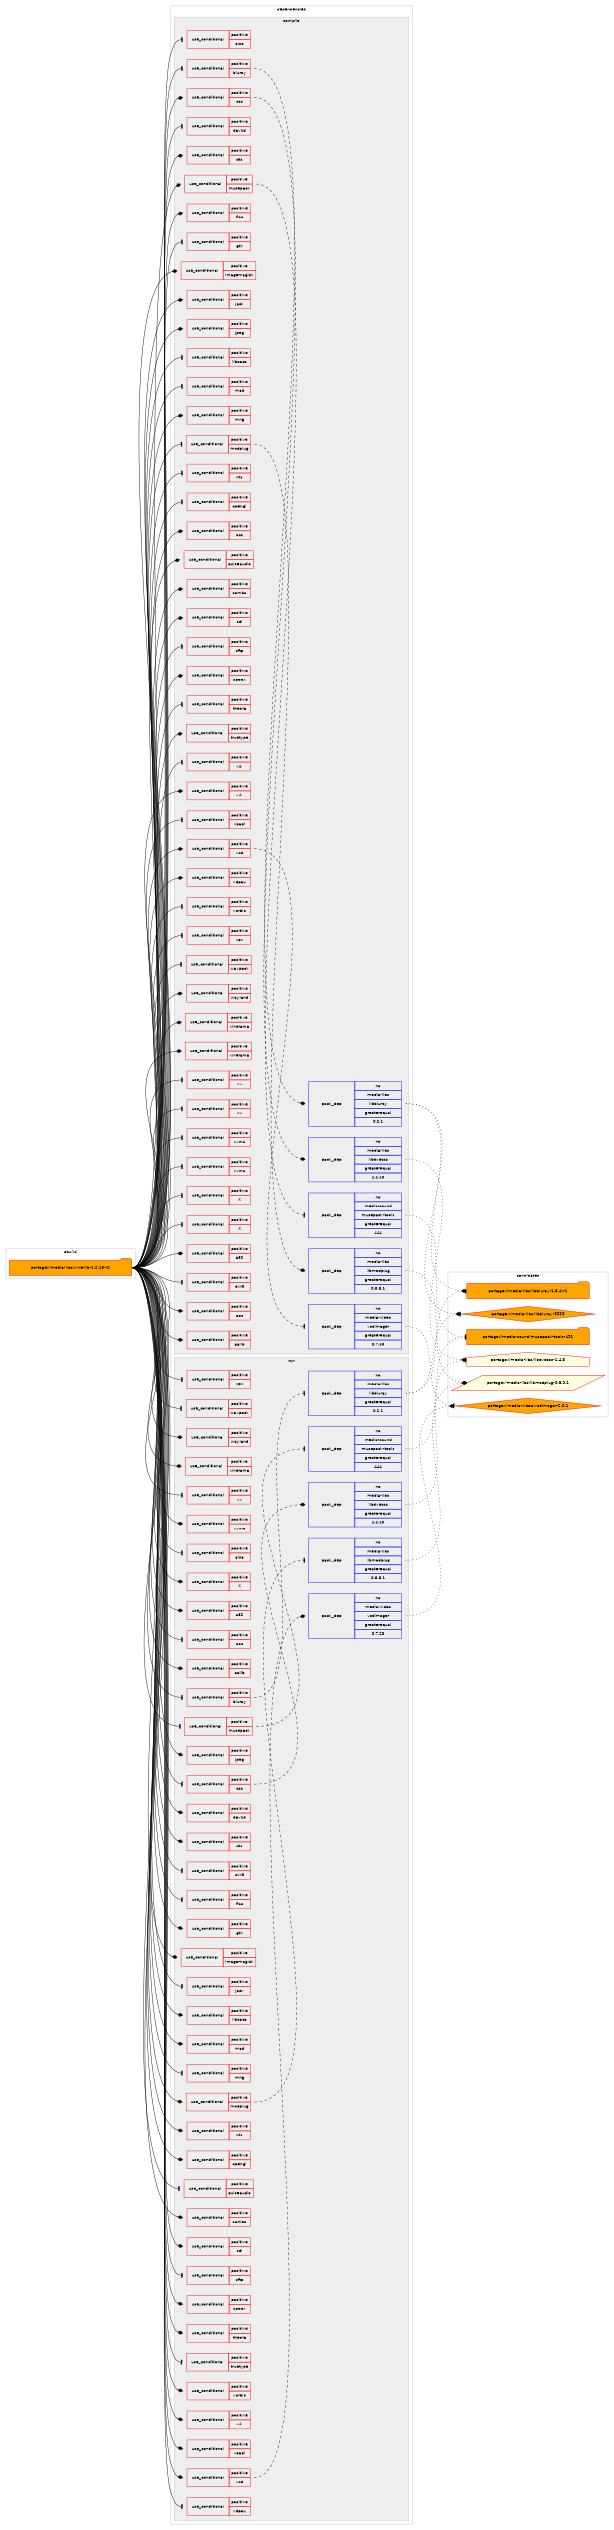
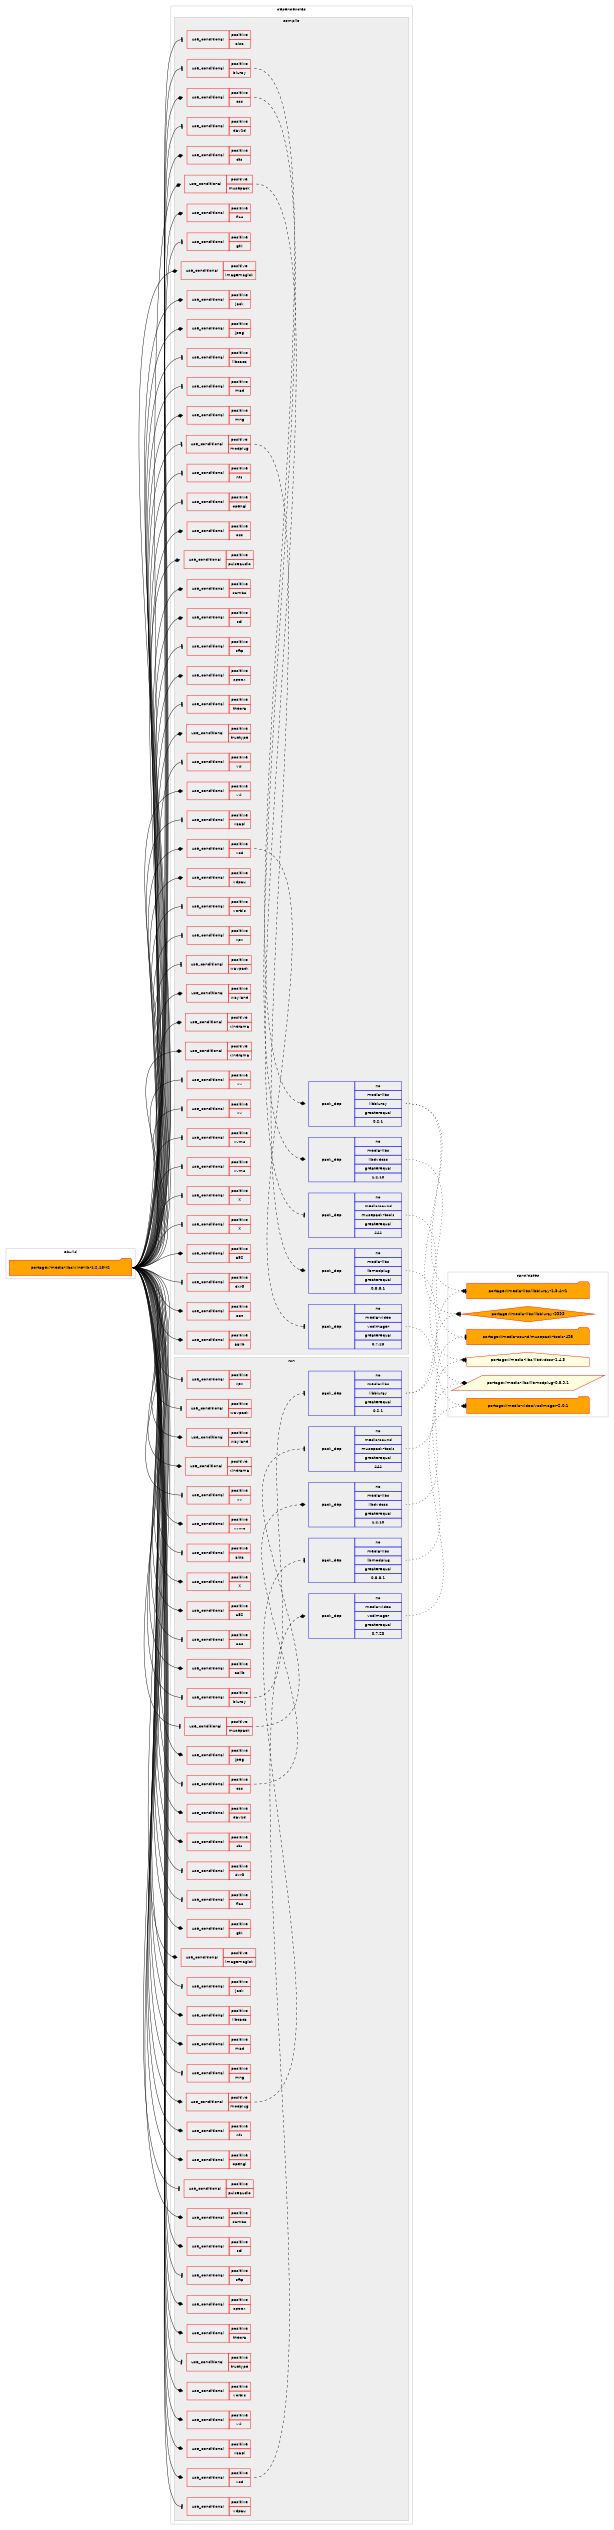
node "portage://media-sound/musepack-tools-491": label "portage://media-sound/musepack-tools-491" -> "portage://media-sound/musepack-tools-495"
node "portage://media-video/vcdimager-2.0.1": shape diamond -> folder
